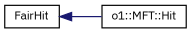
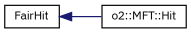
node "o1::MFT::Hit": label "o1::MFT::Hit" -> "o2::MFT::Hit"
